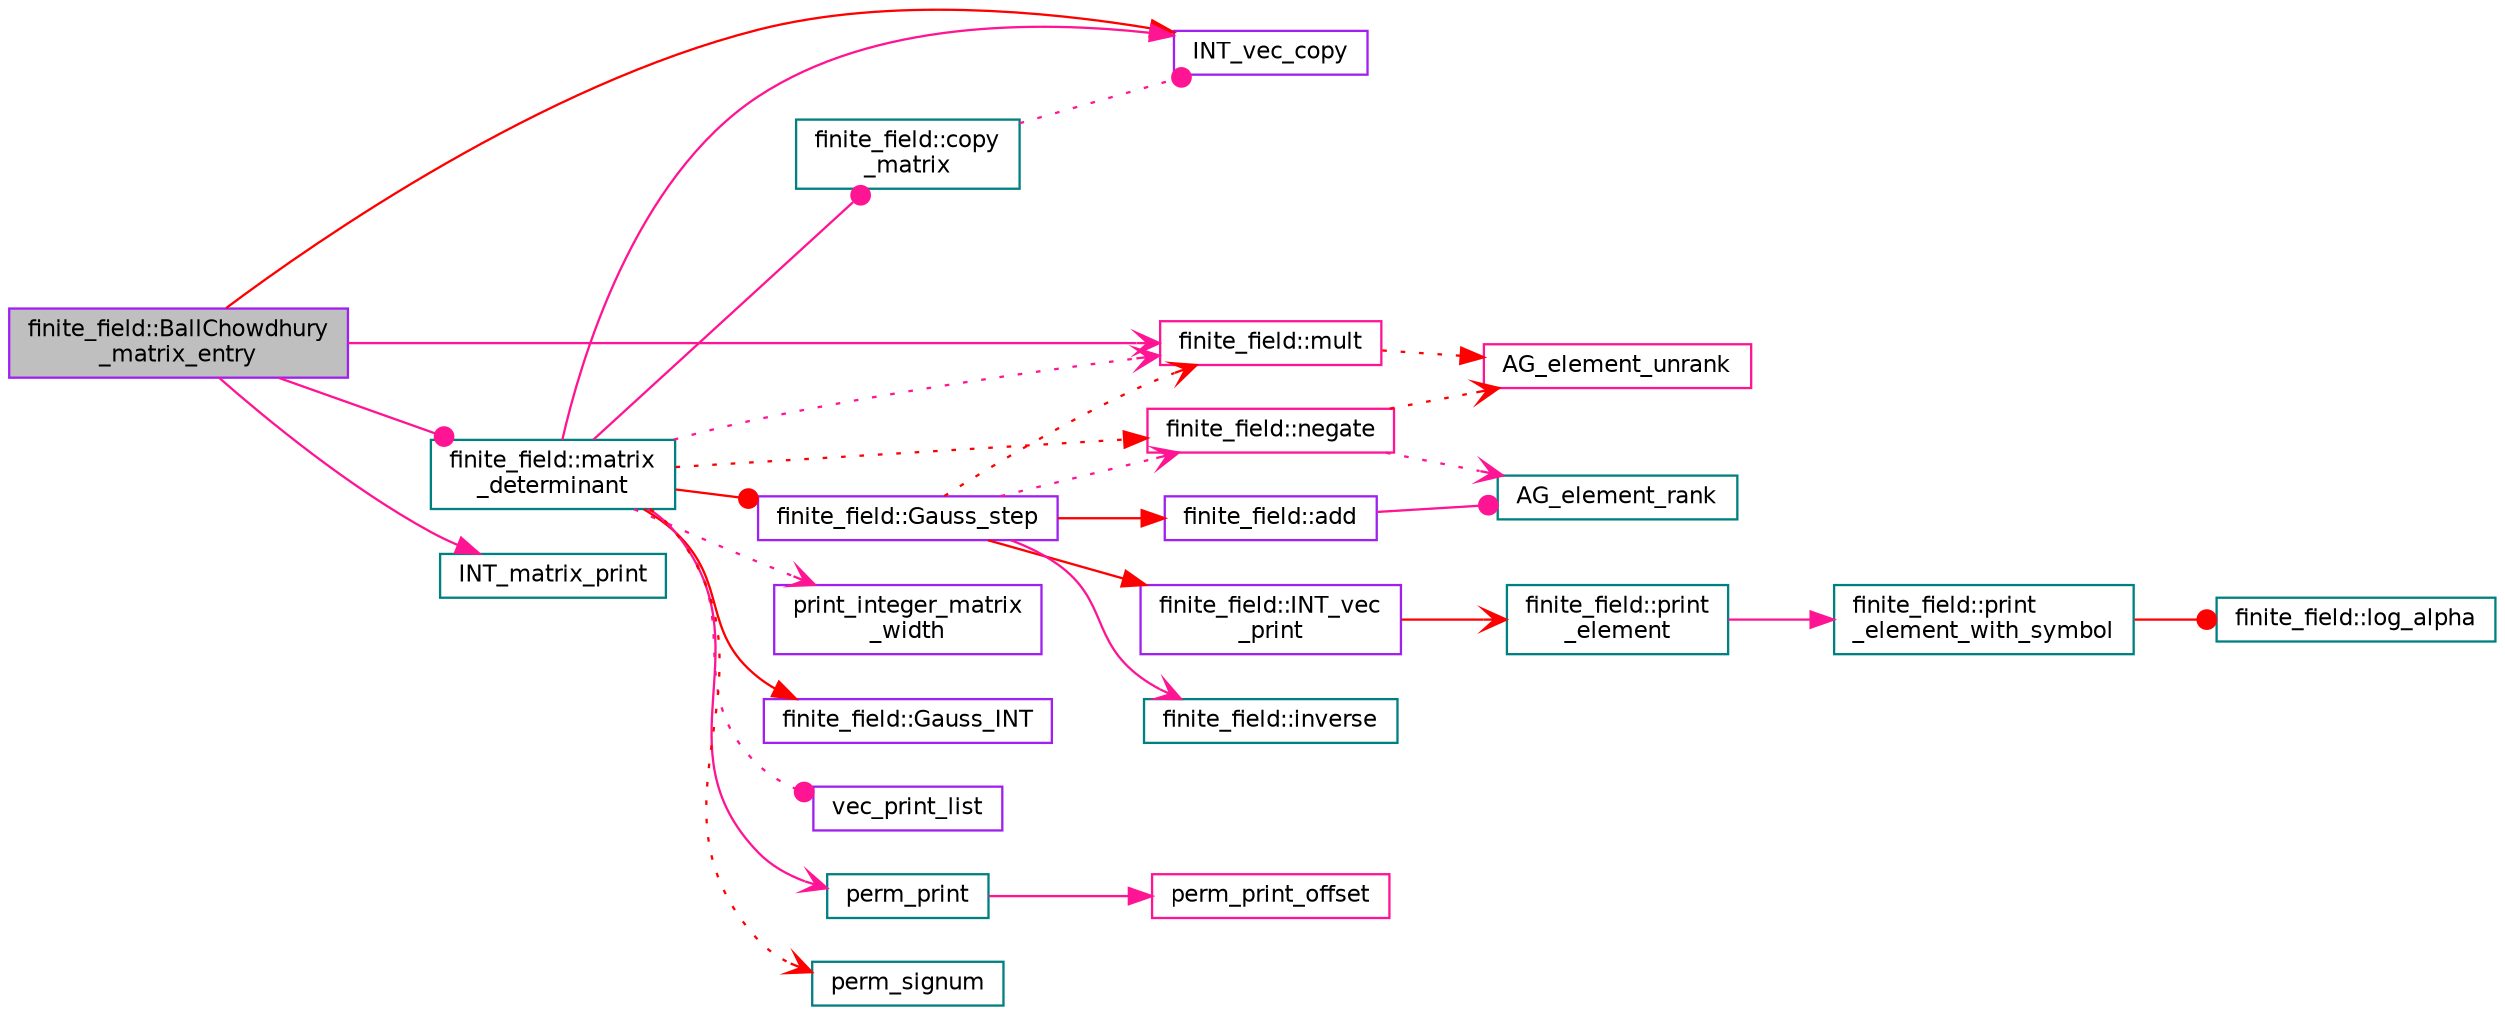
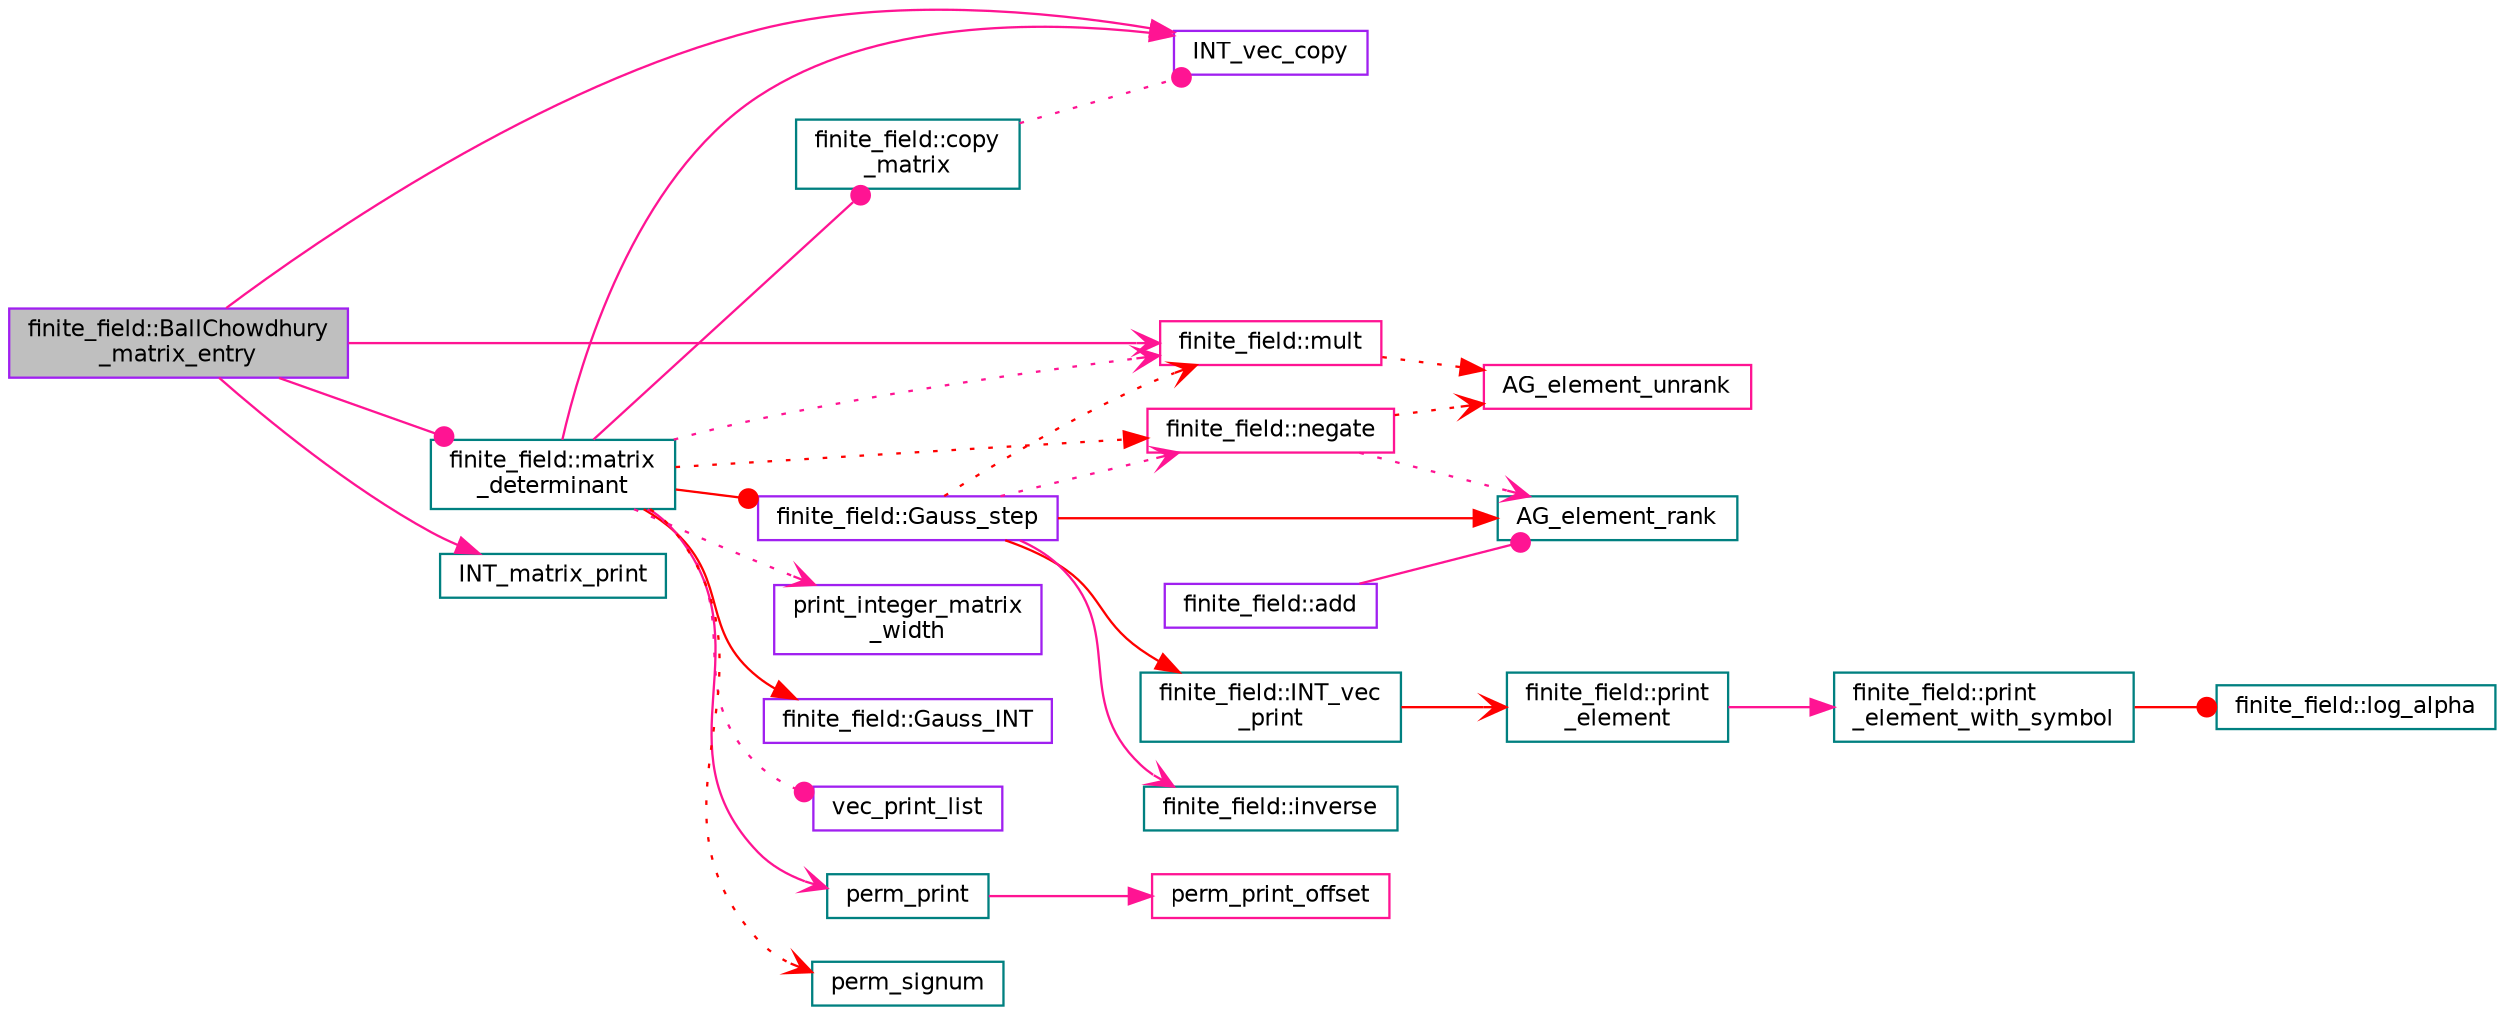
edge "finite_field::BallChowdhury _matrix_entry" -> "INT_vec_copy": color red -> deeppink
edge "finite_field::Gauss_step" -> "finite_field::add": now "finite_field::Gauss_step" -> "AG_element_rank"
node "finite_field::INT_vec _print": color purple -> teal
